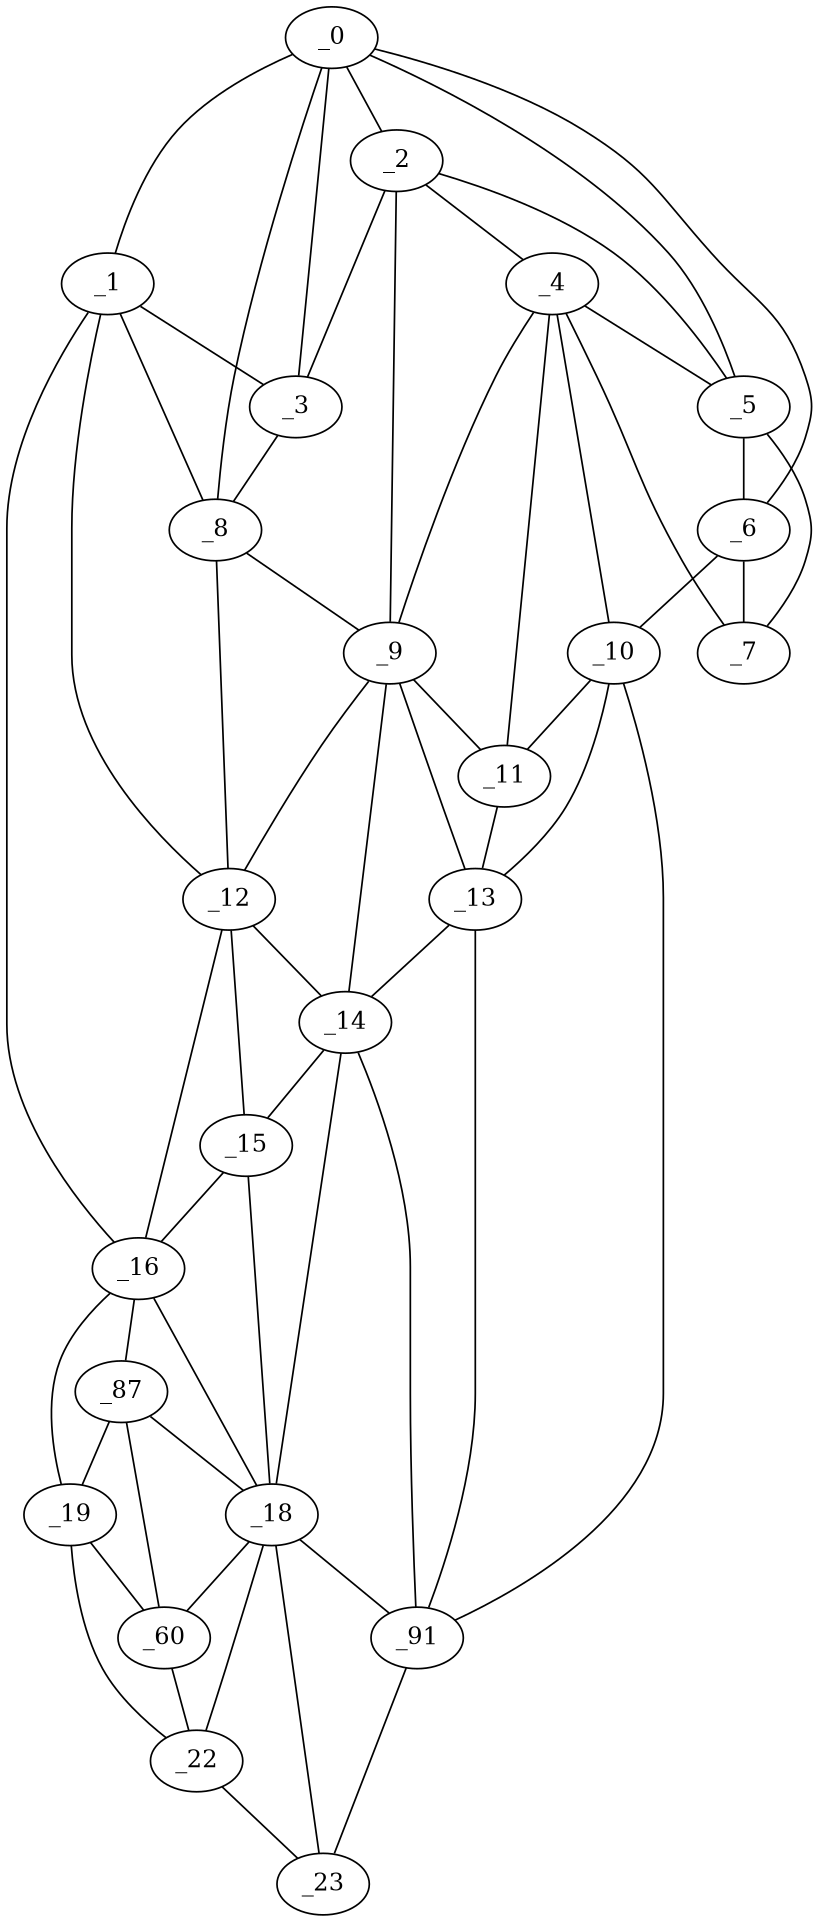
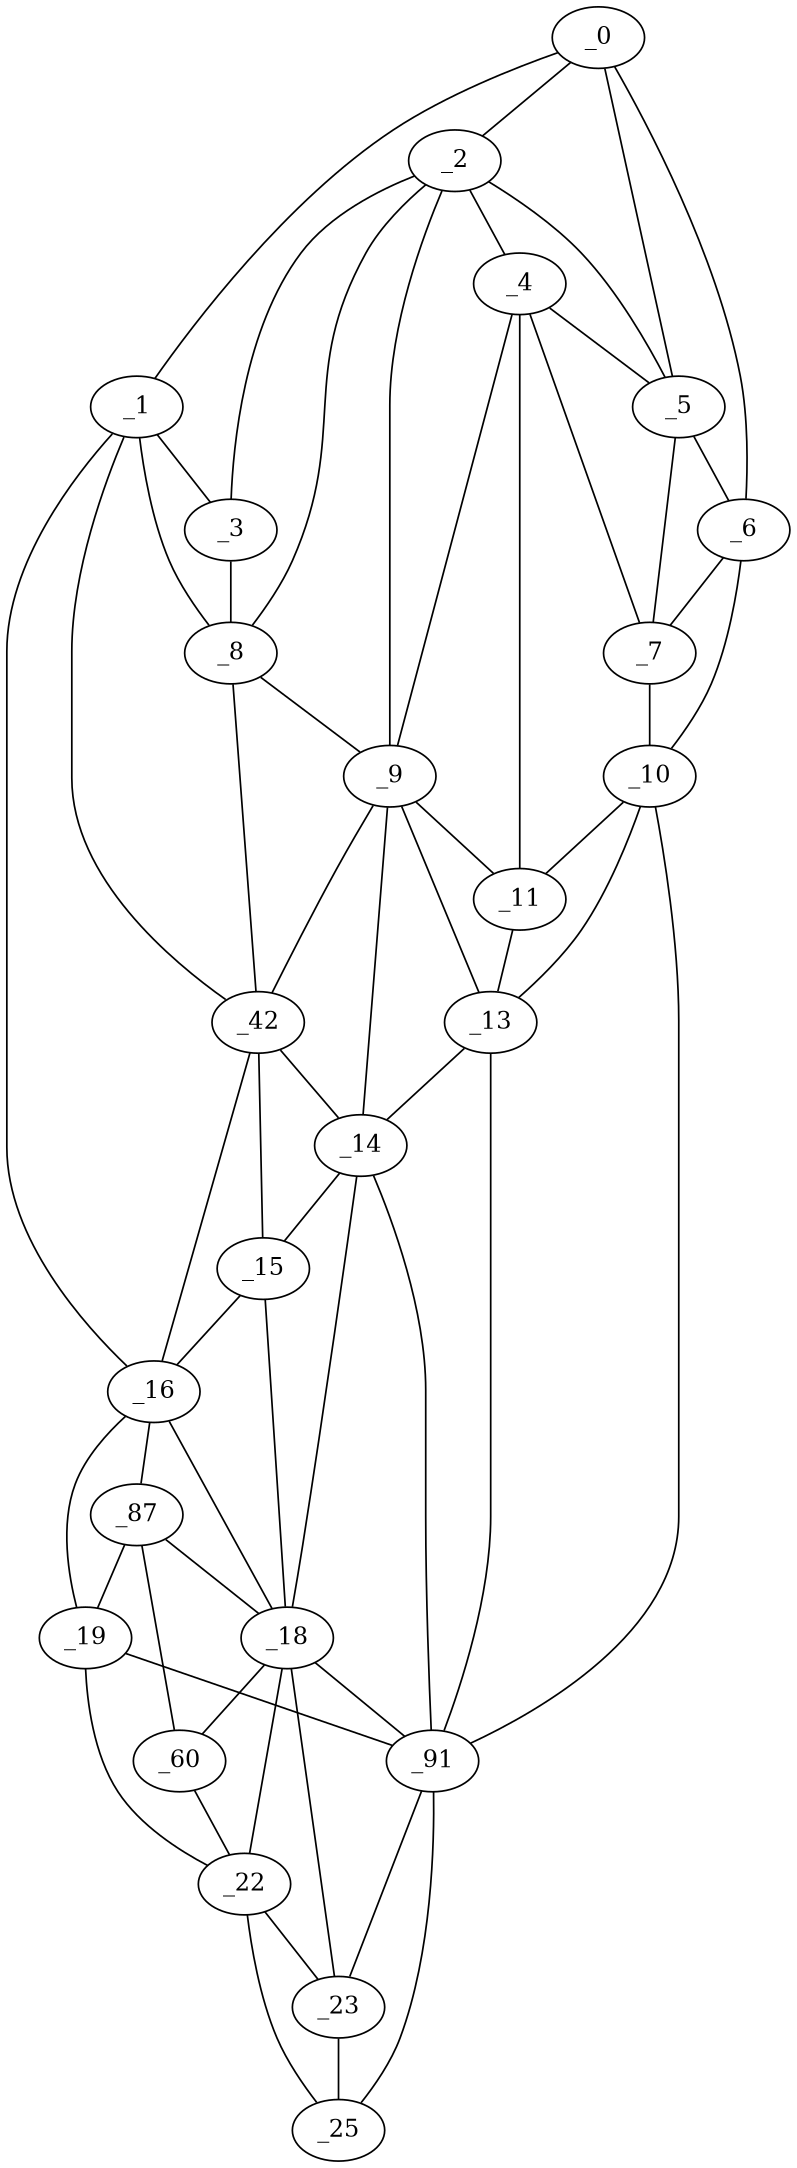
edge "_0" -- "_3": removed
edge "_0" -- "_8": now "_2" -- "_8"
edge "_4" -- "_10": now "_7" -- "_10"
node "_12": label "_12" -> "_42"
edge "_19" -- "_60": now "_19" -- "_91"
node "_25": added
